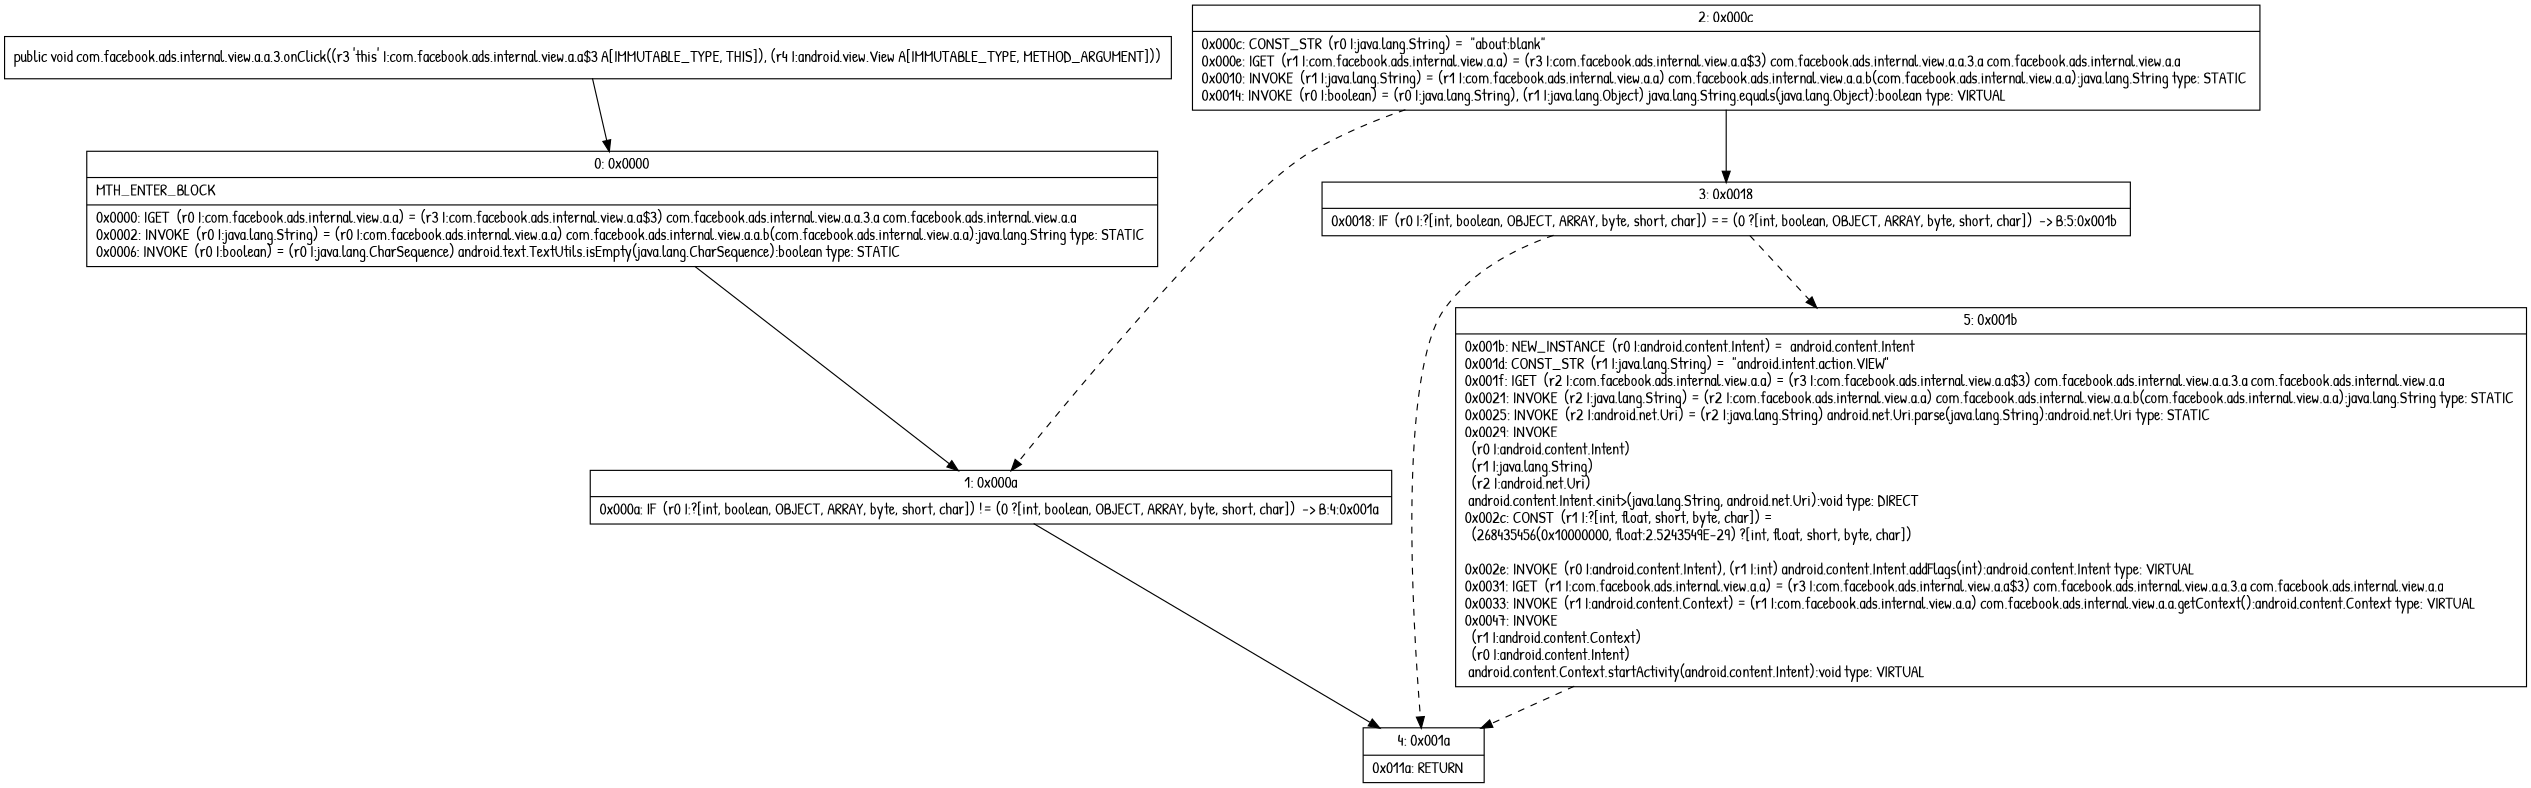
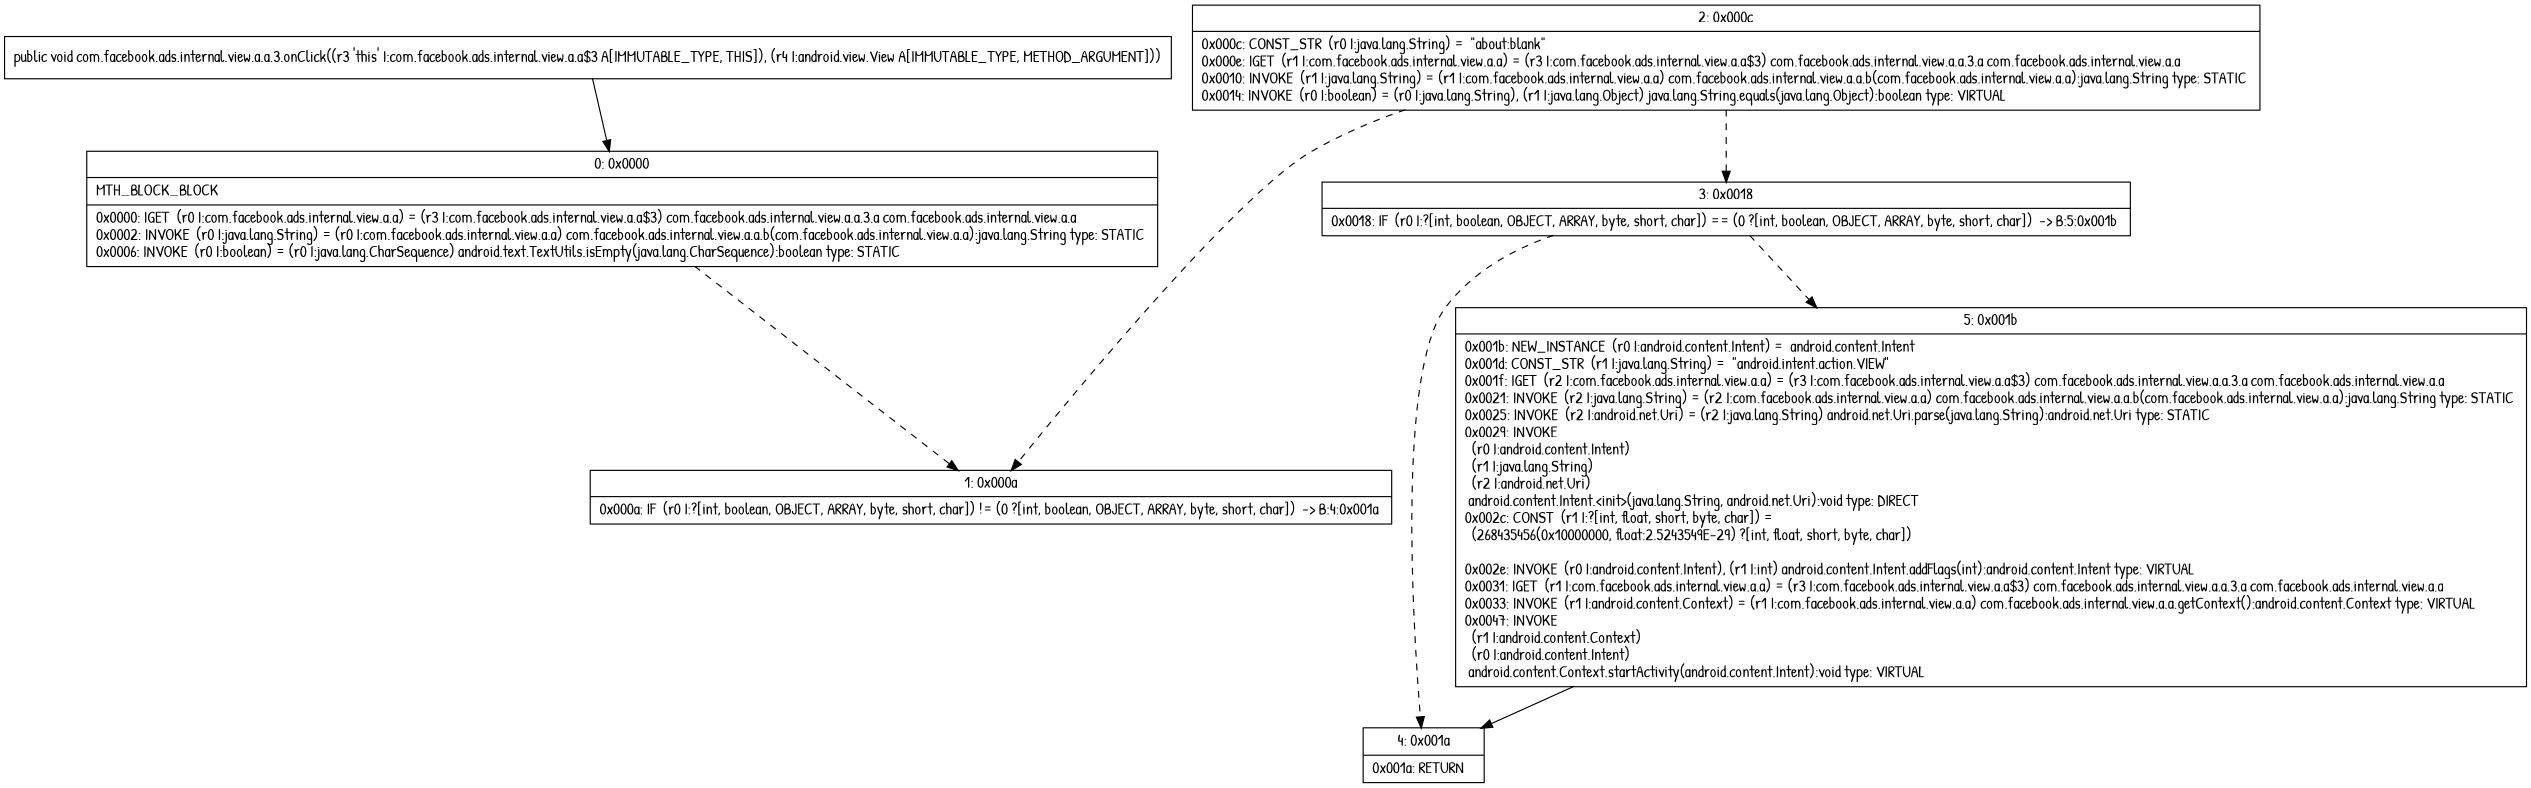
edge "2: 0x000c" -> "3: 0x0018": style solid -> dashed
node "0: 0x0000": text "MTH_ENTER_BLOCK" -> "MTH_BLOCK_BLOCK"
edge "0: 0x0000" -> "1: 0x000a": style solid -> dashed
edge "1: 0x000a" -> "4: 0x001a": removed
edge "5: 0x001b" -> "4: 0x001a": style dashed -> solid
node "4: 0x001a": text "0x011a: RETURN" -> "0x001a: RETURN"
